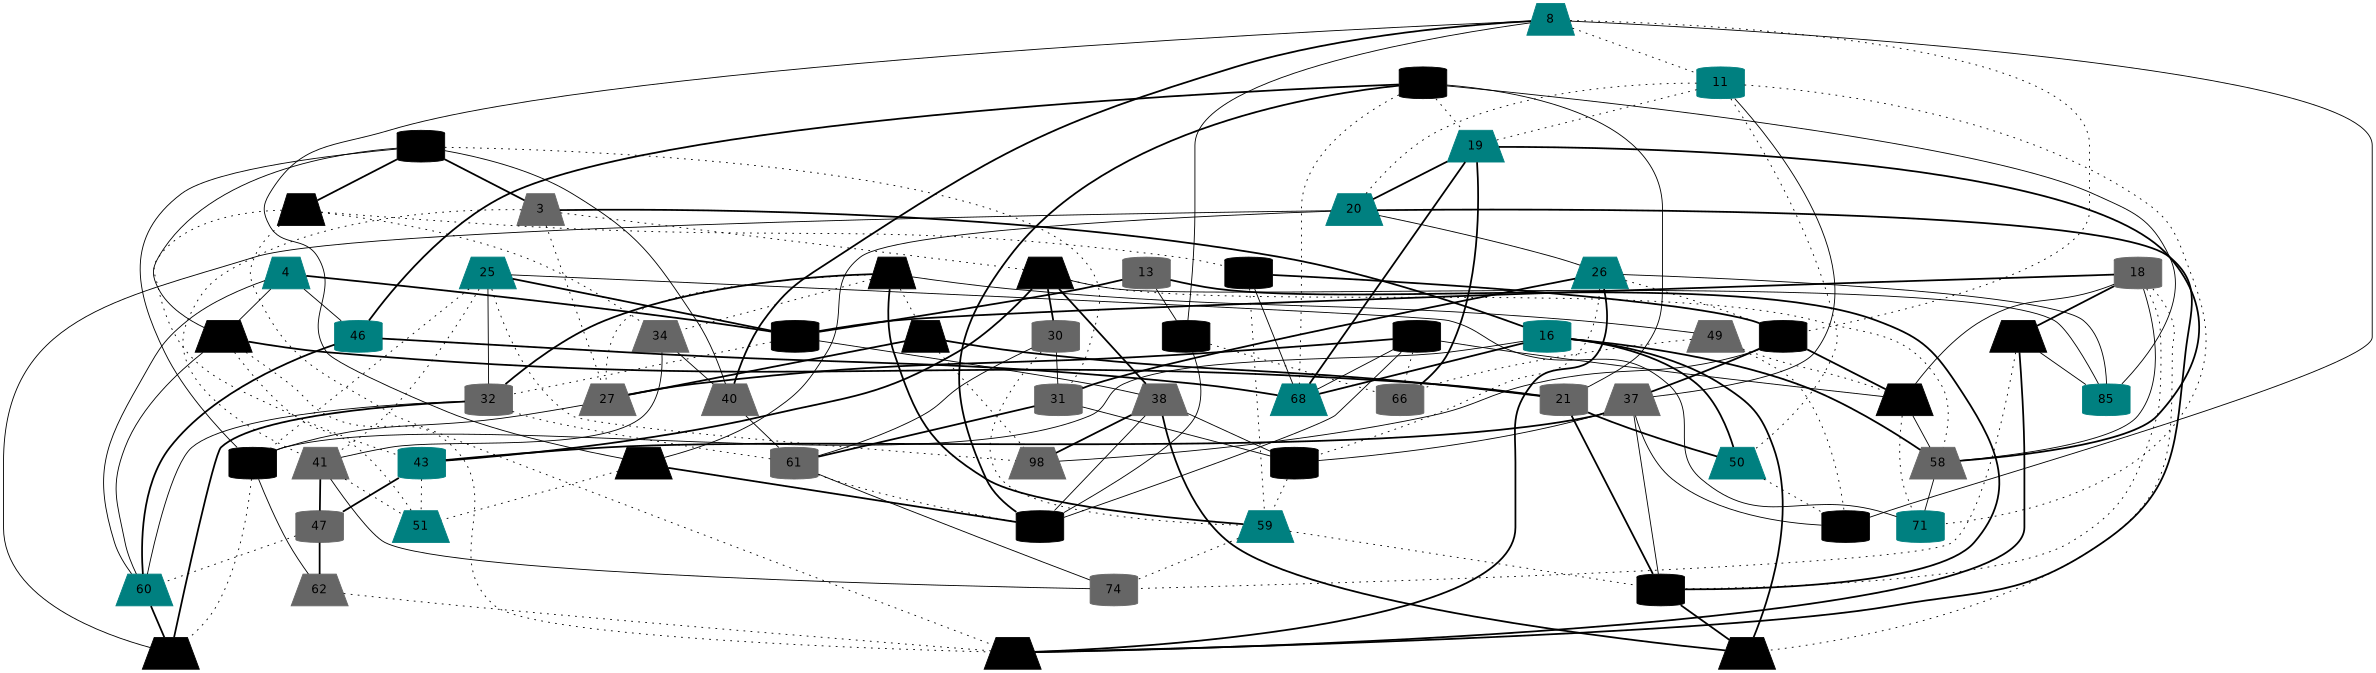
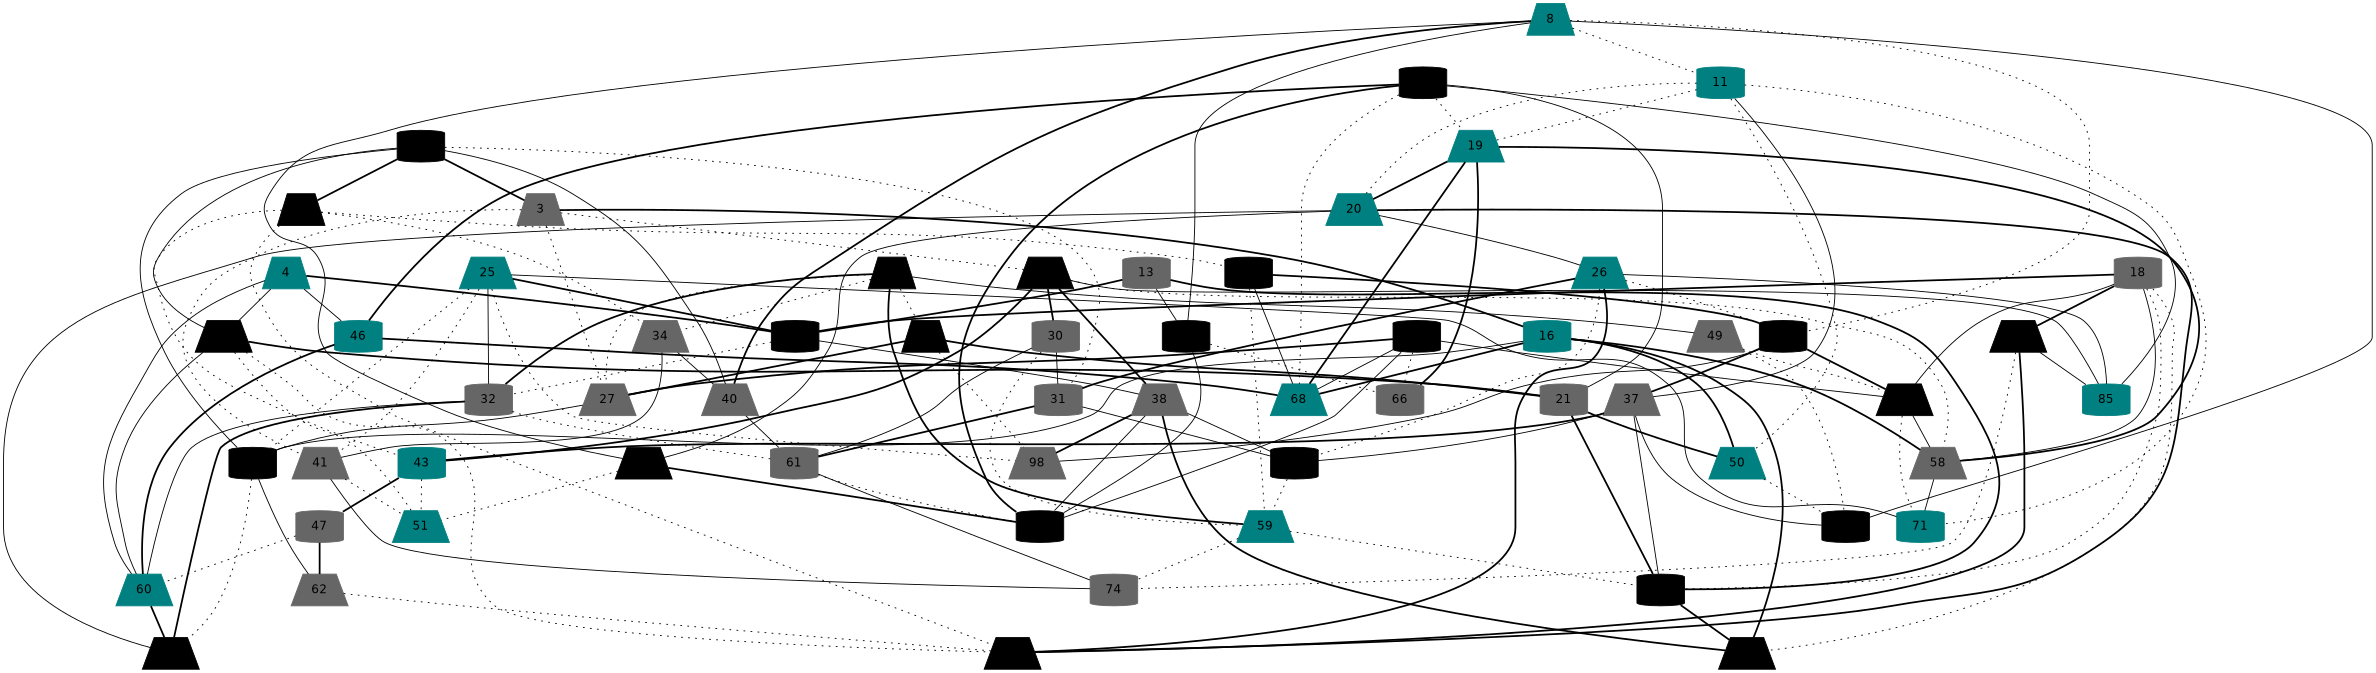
edge "49" -- "66": removed
edge "41" -- "47": removed
